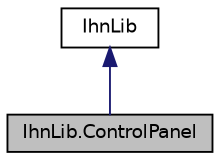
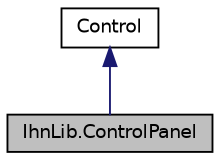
node "IhnLib": label "IhnLib" -> "Control"
